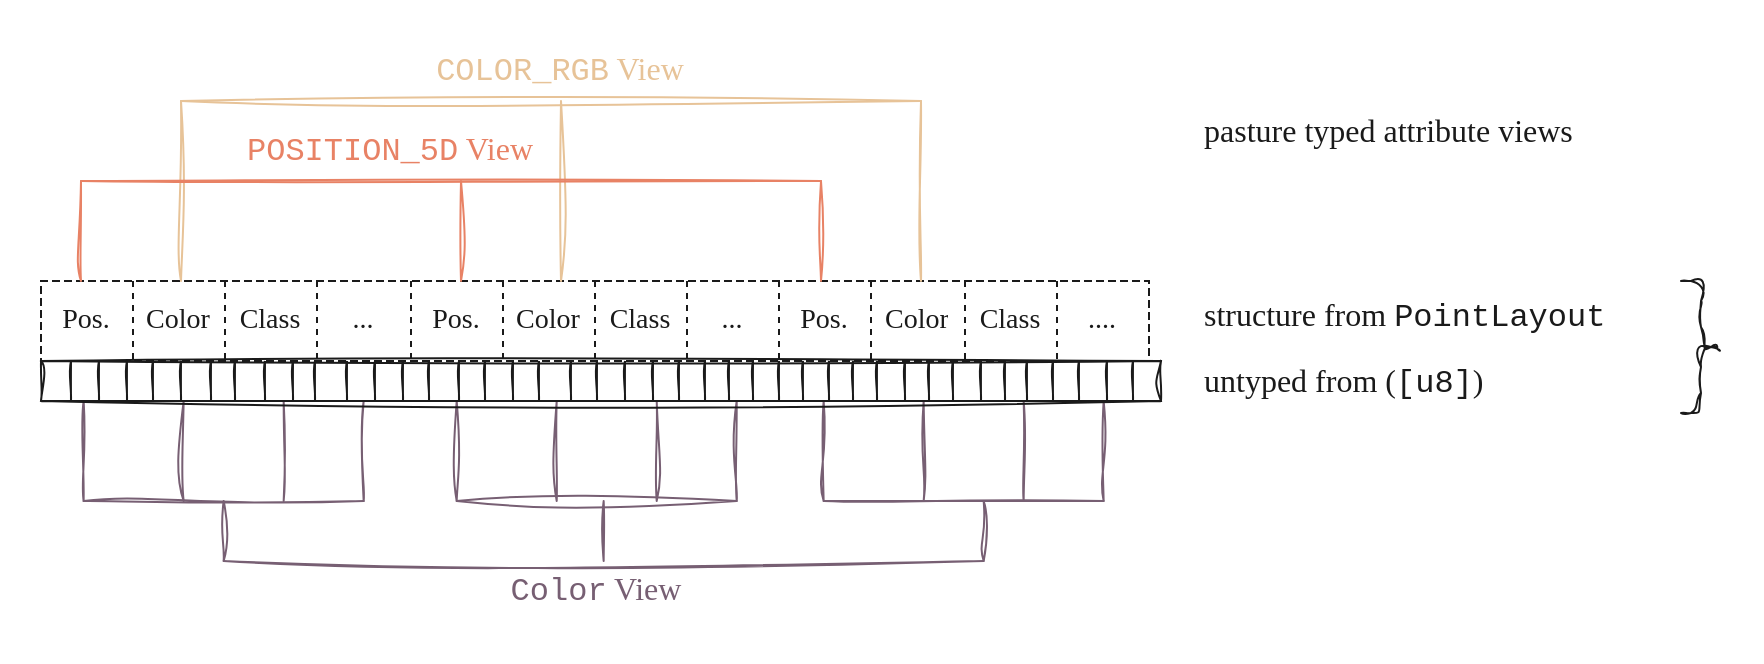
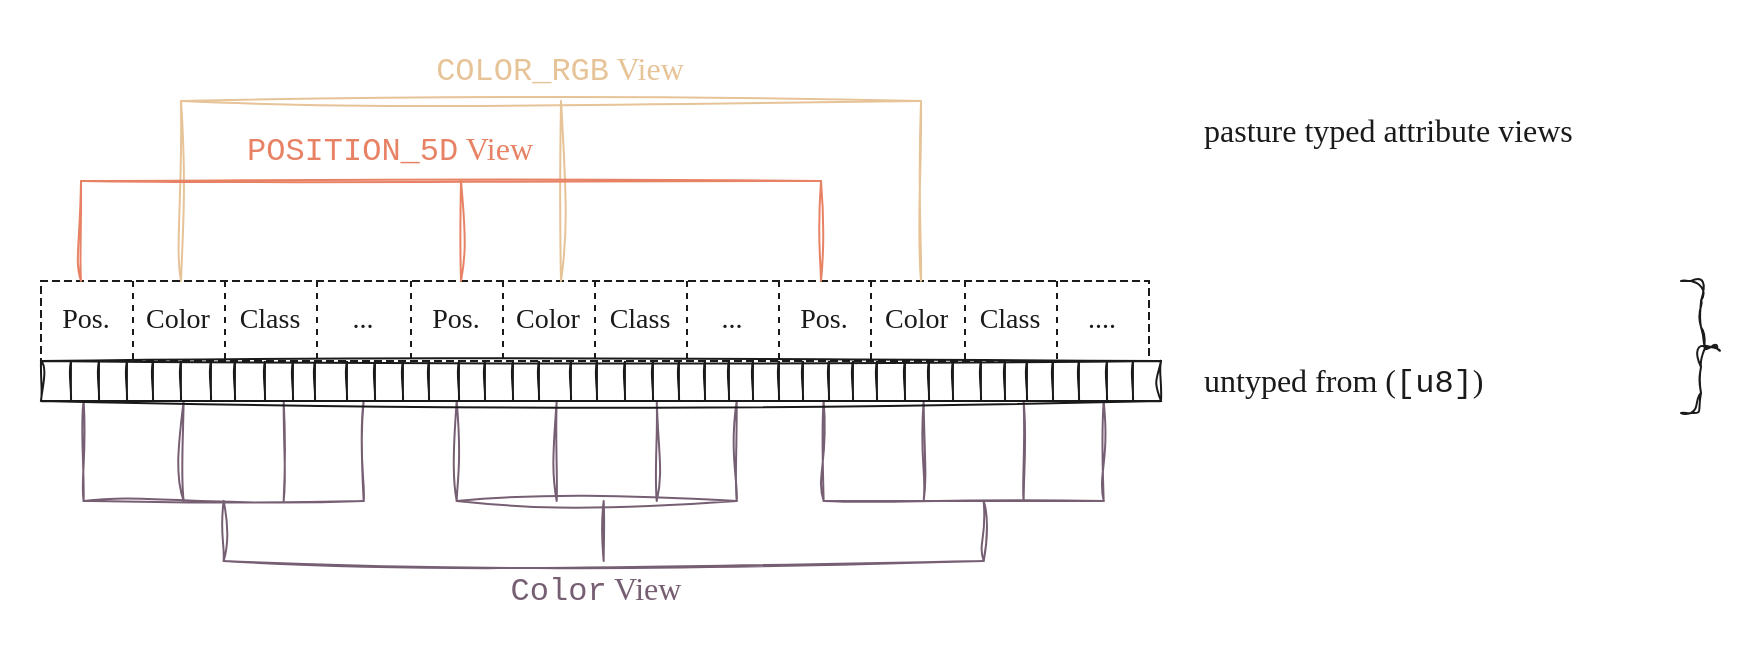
node "structure from PointLayout": removed
